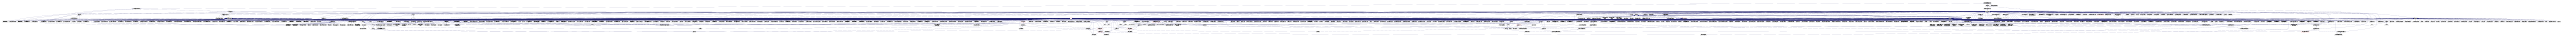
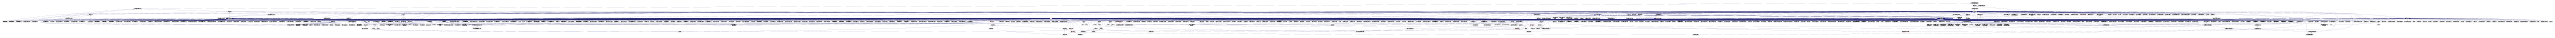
node "future_unwrap_878.cpp": removed
